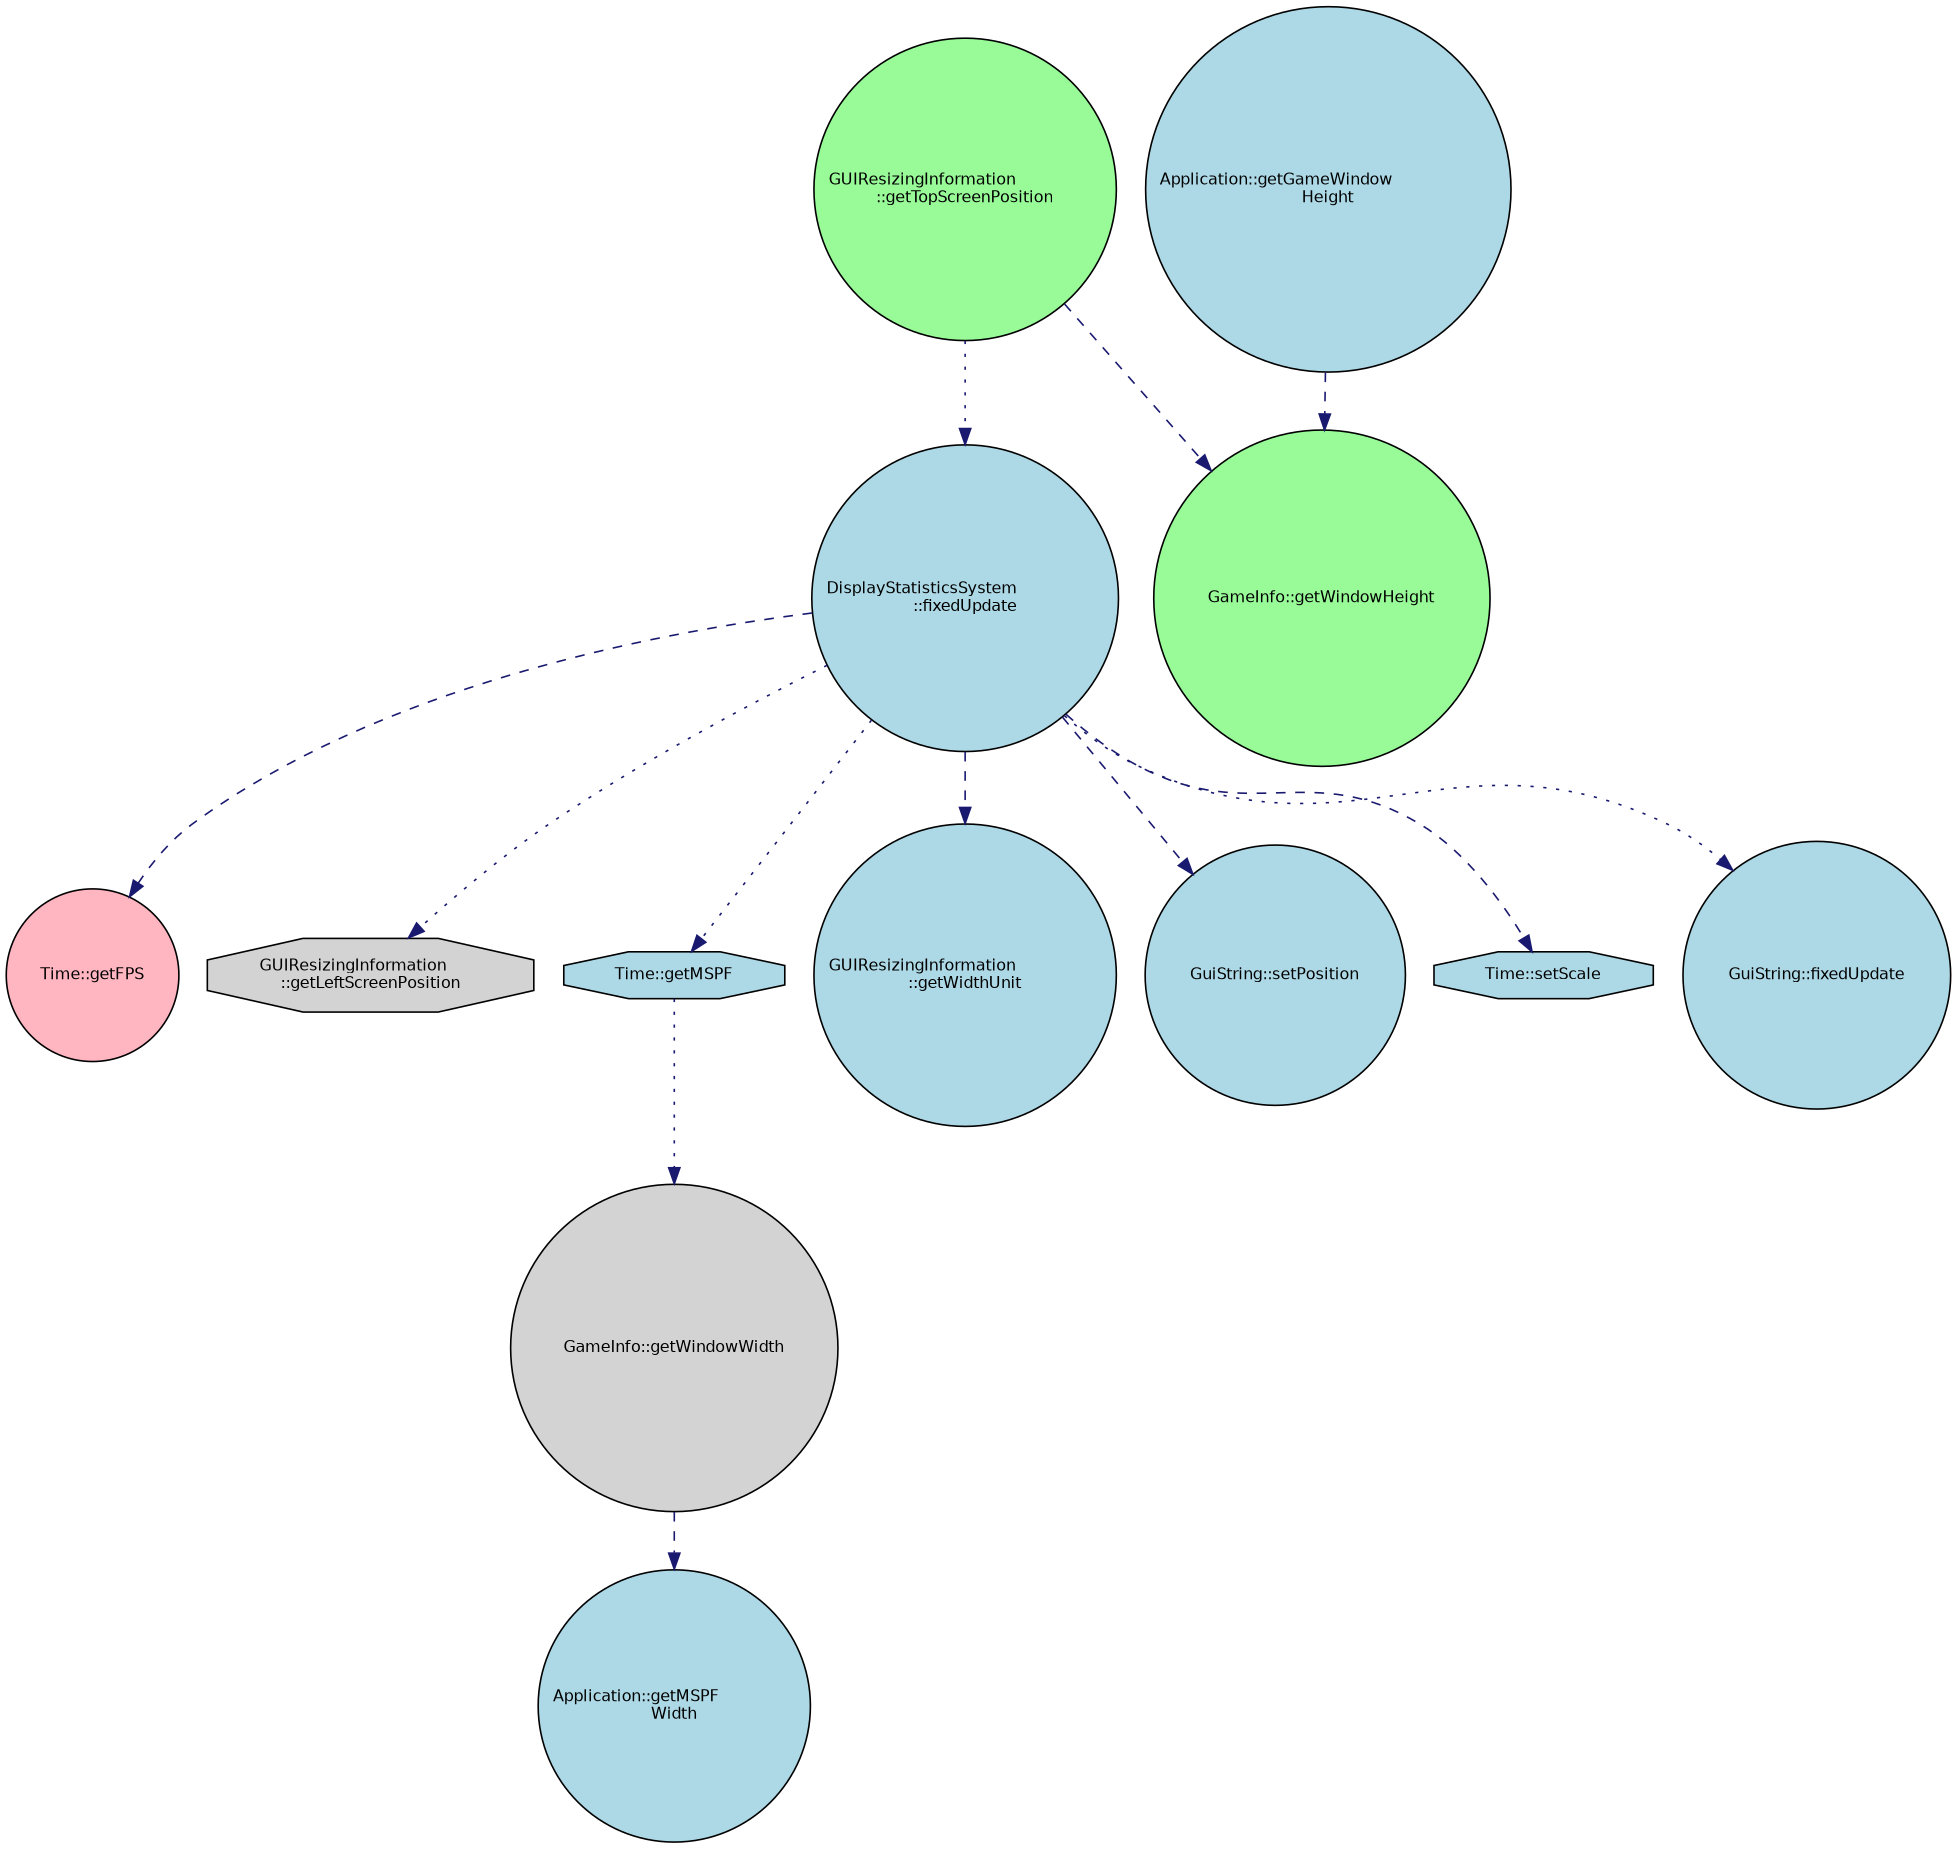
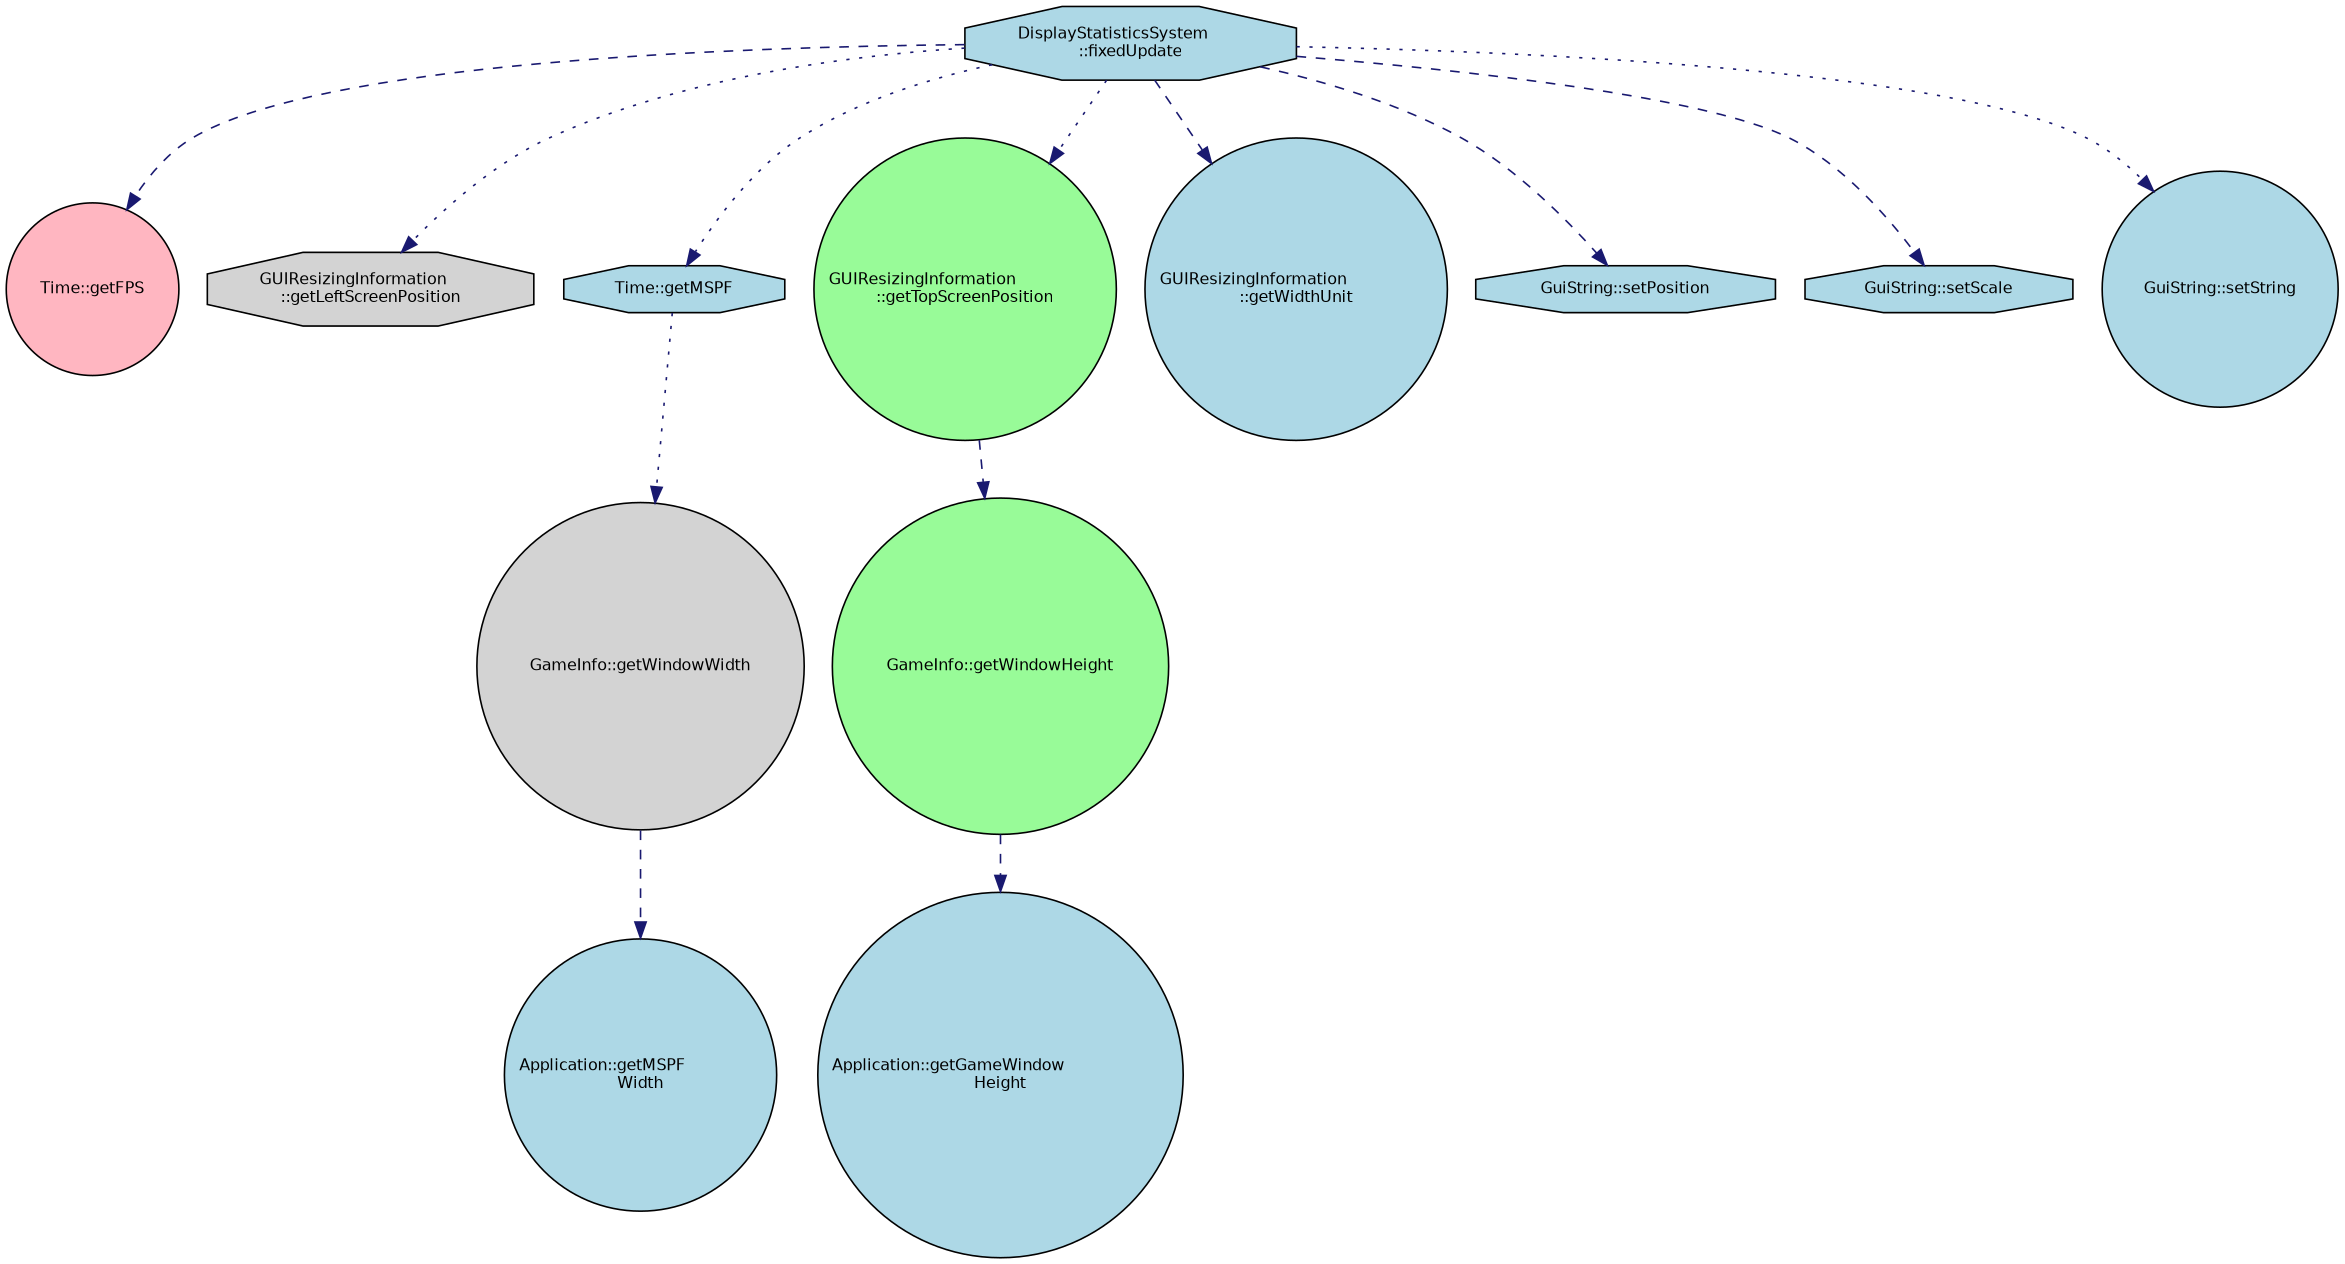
edge "GUIResizingInformation ::getTopScreenPosition" -> "DisplayStatisticsSystem ::fixedUpdate": reversed
edge "Application::getGameWindow Height" -> "GameInfo::getWindowHeight": reversed
node "DisplayStatisticsSystem ::fixedUpdate": shape circle -> octagon
node "GuiString::setPosition": shape circle -> octagon
node "Time::setScale": label "Time::setScale" -> "GuiString::setScale"
node "GuiString::fixedUpdate": label "GuiString::fixedUpdate" -> "GuiString::setString"
